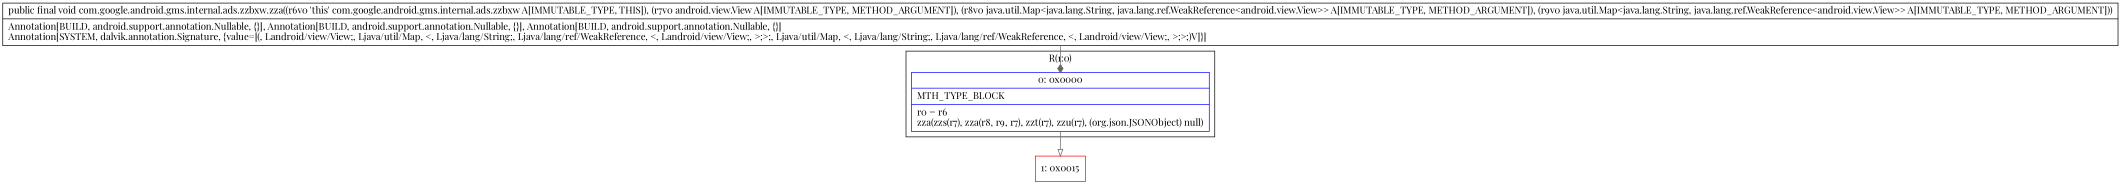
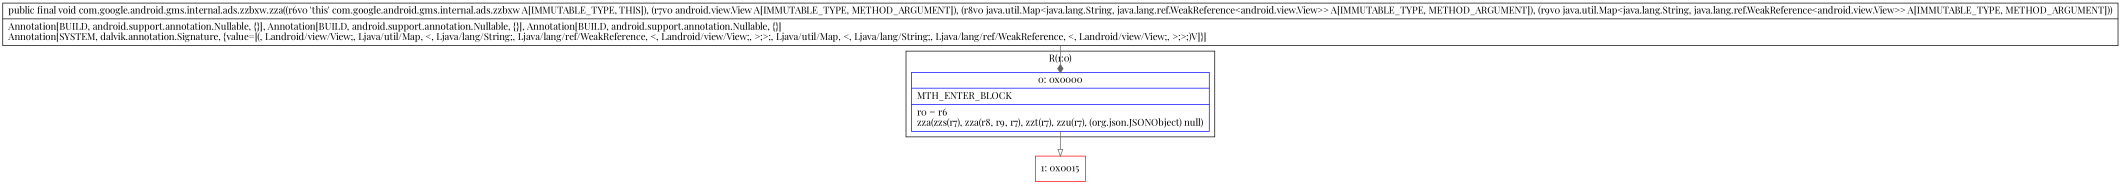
node "0: 0x0000": text "MTH_TYPE_BLOCK" -> "MTH_ENTER_BLOCK"
